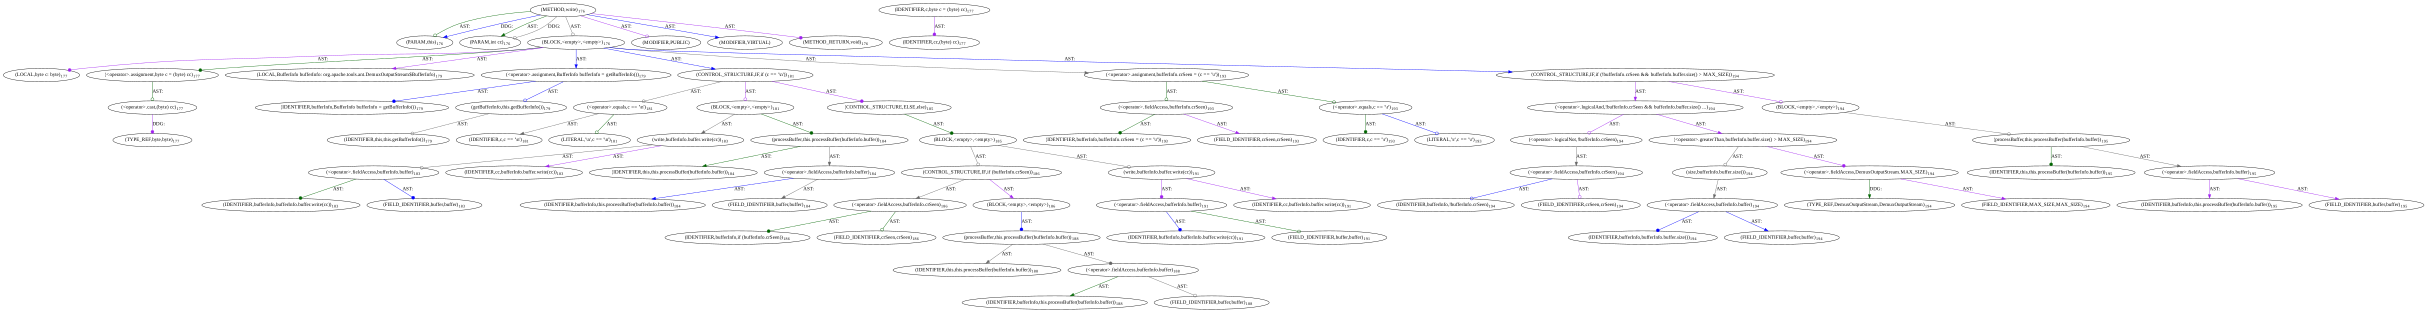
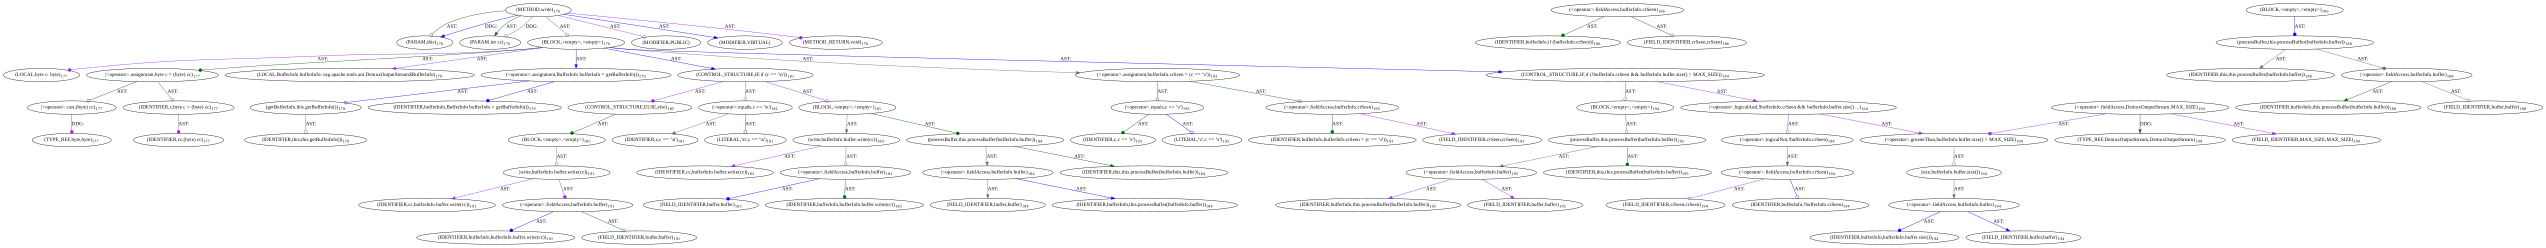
edge "(<operator>.assignment,byte c = (byte) cc)" -> "(IDENTIFIER,c,byte c = (byte) cc)": added, label "AST:"
edge "(<operator>.greaterThan,bufferInfo.buffer.size() > MAX_SIZE)" -> "(<operator>.fieldAccess,DemuxOutputStream.MAX_SIZE)": reversed
node "(CONTROL_STRUCTURE,IF,if (bufferInfo.crSeen))": removed
